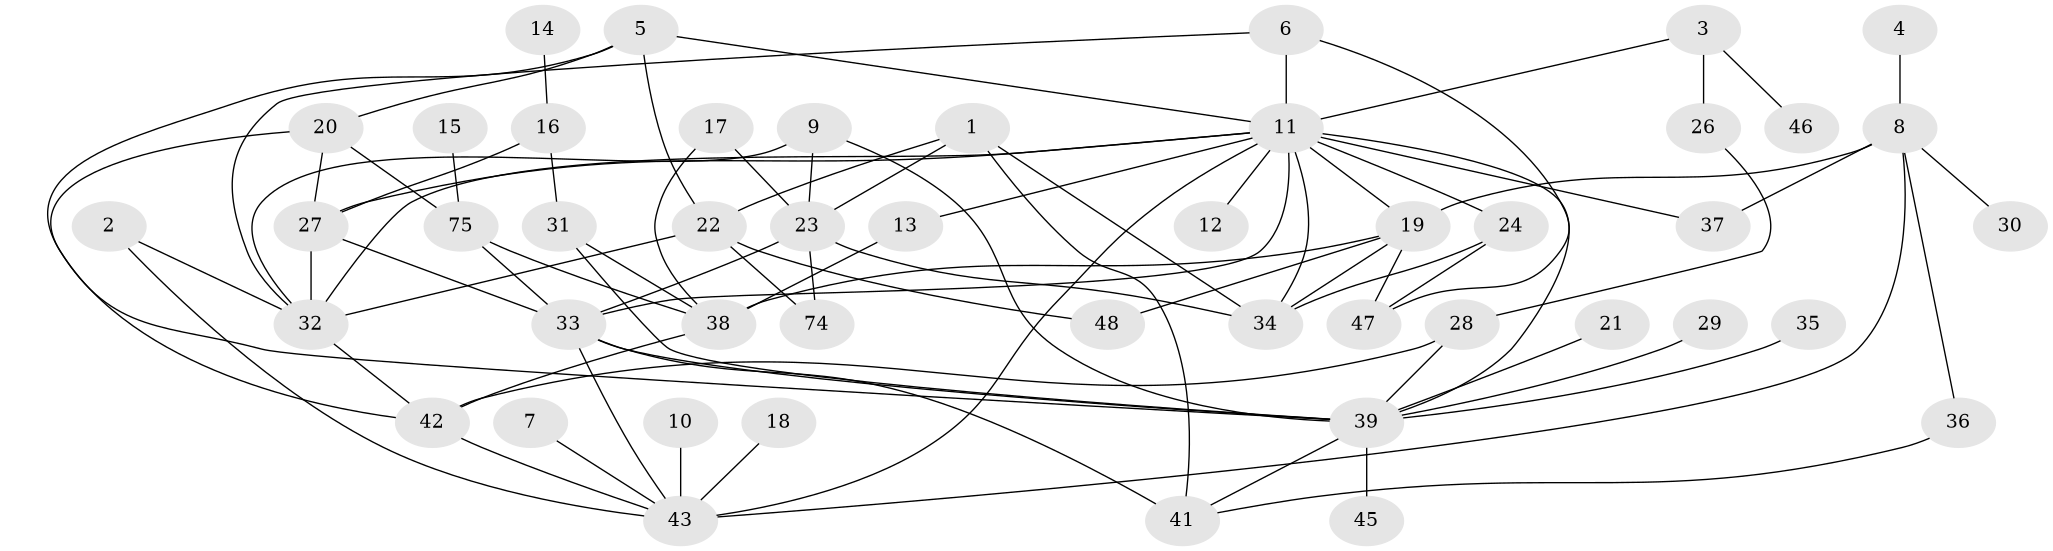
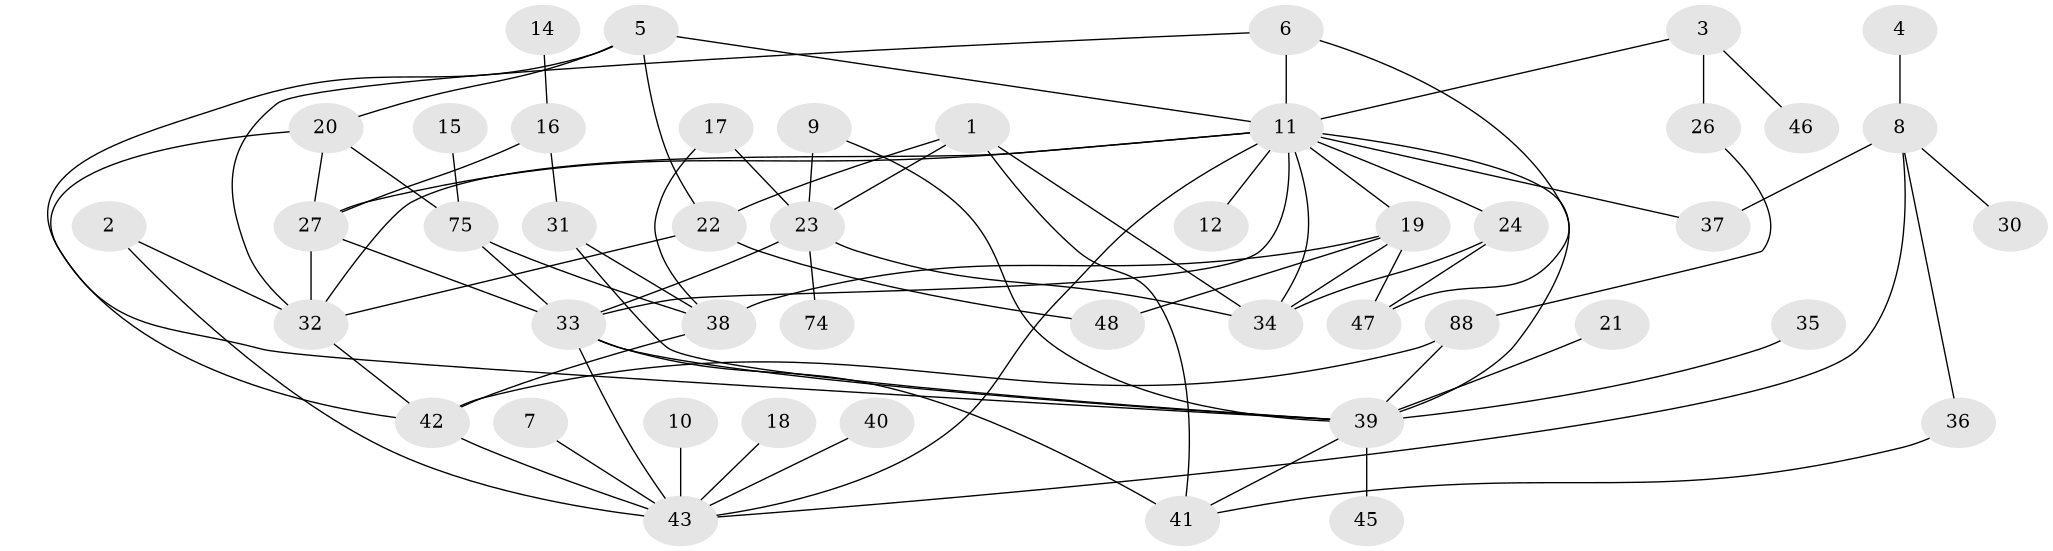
edge "9" -- "32": removed
edge "8" -- "19": removed
node "13": removed
edge "22" -- "74": removed
node "28": label "28" -> "88"
node "29": removed
node "40": added
